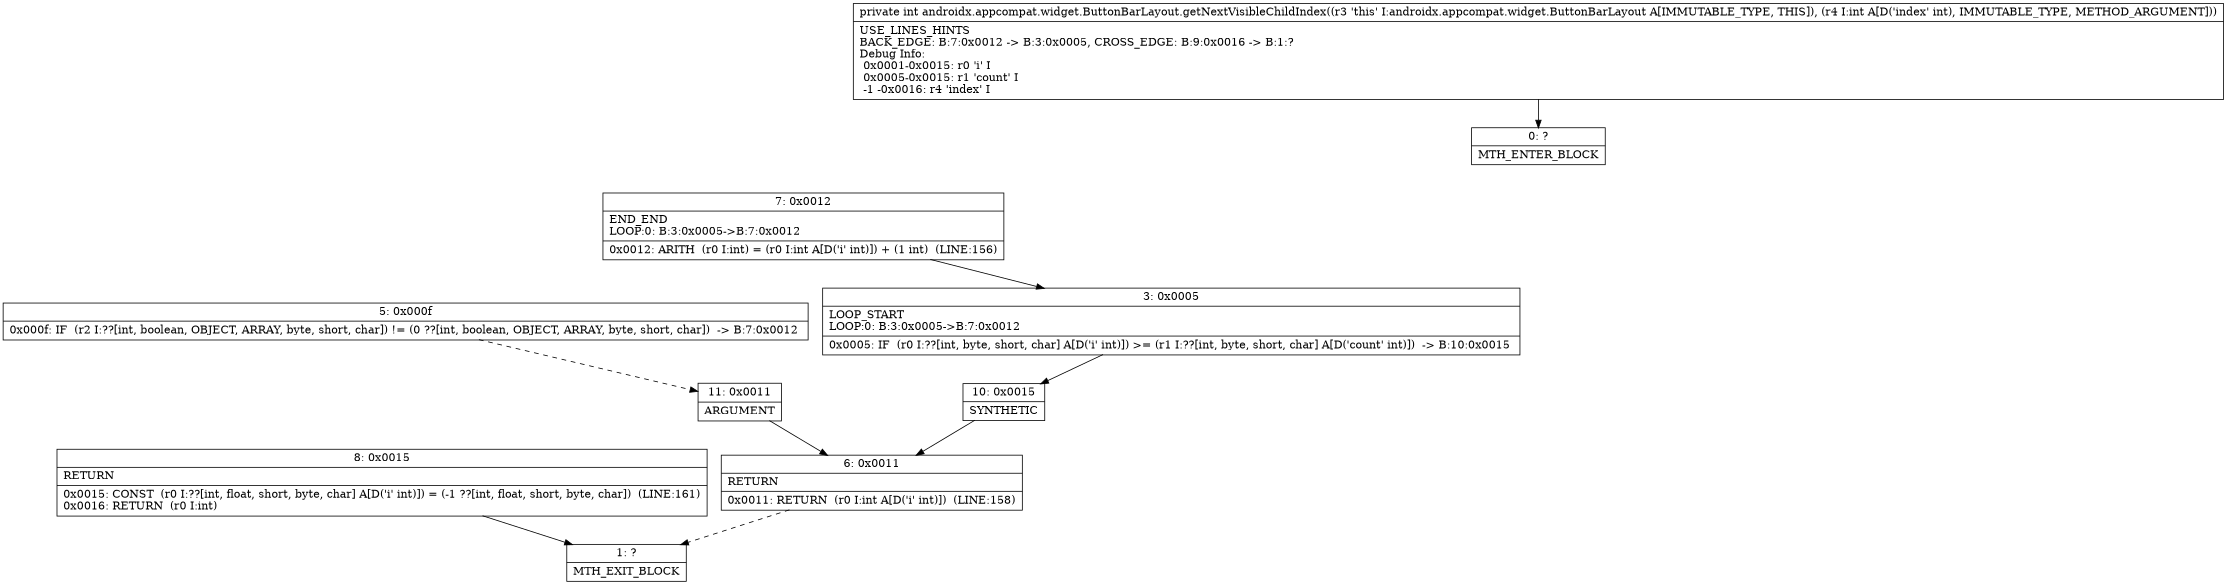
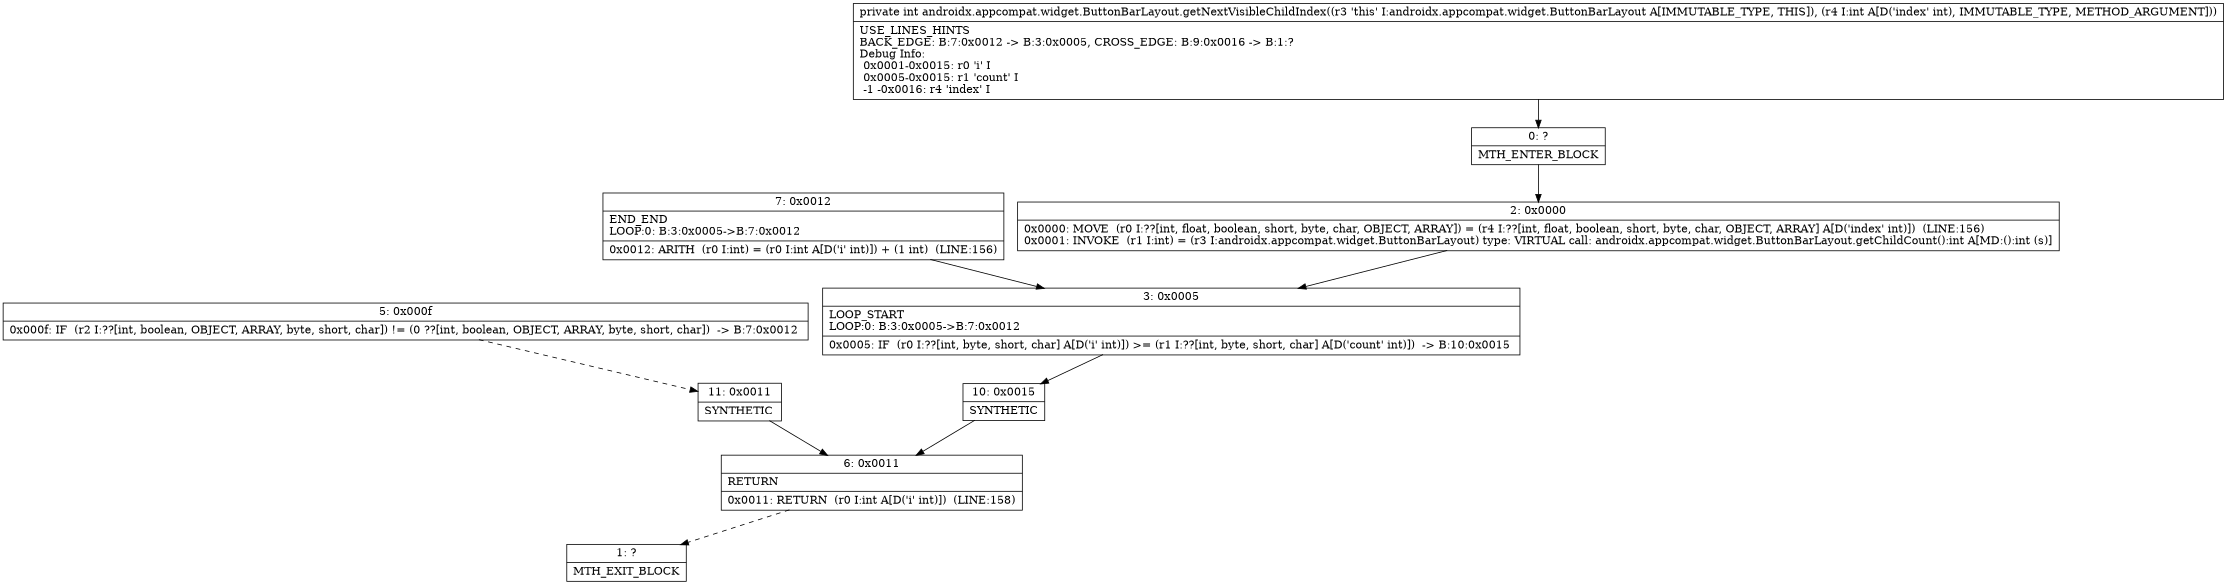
node "2: 0x0000": added
node "11: 0x0011": text "ARGUMENT" -> "SYNTHETIC"
node "8: 0x0015": removed
